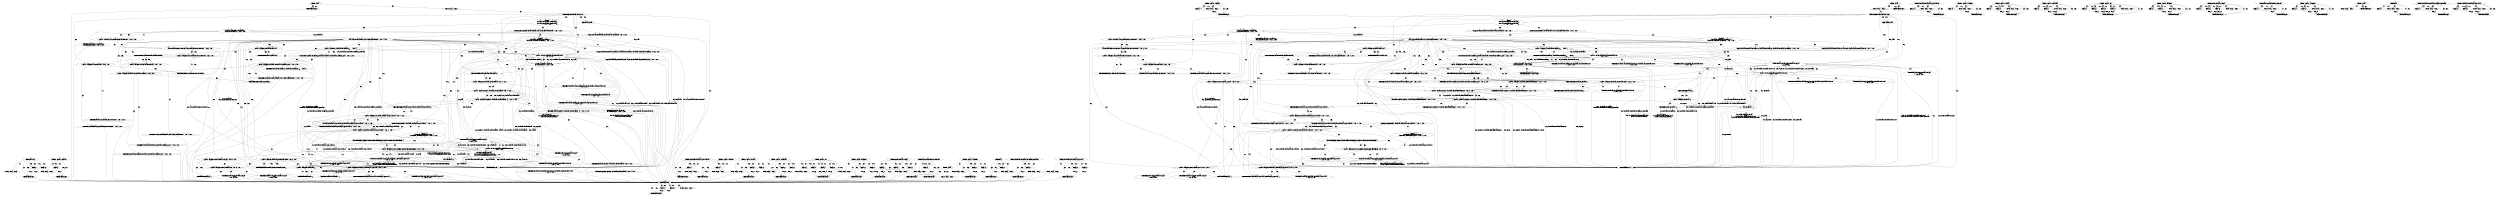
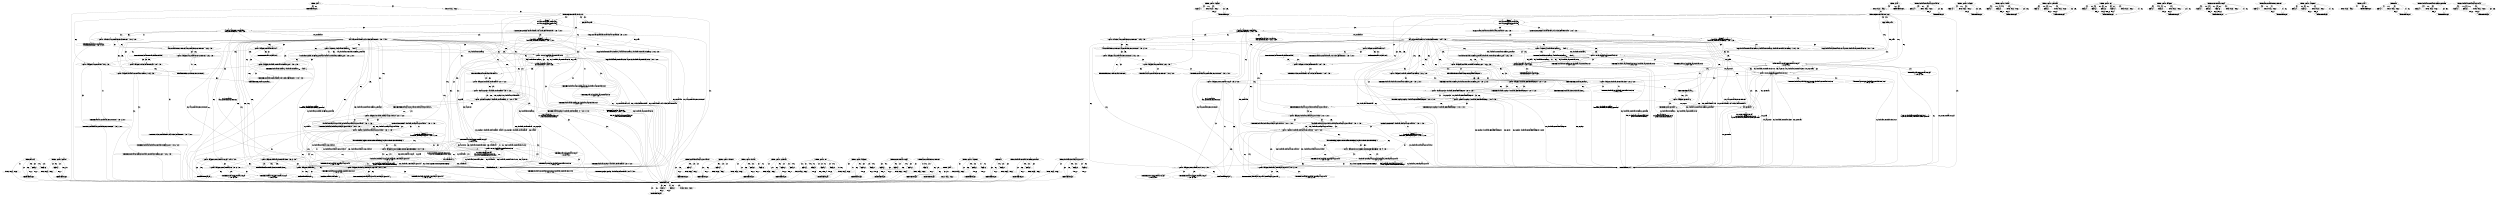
edge "(Pass,ui_handle.Pass())" -> "(<operator>.fieldAccess,ui_handle.Pass)": removed, label "AST:"
